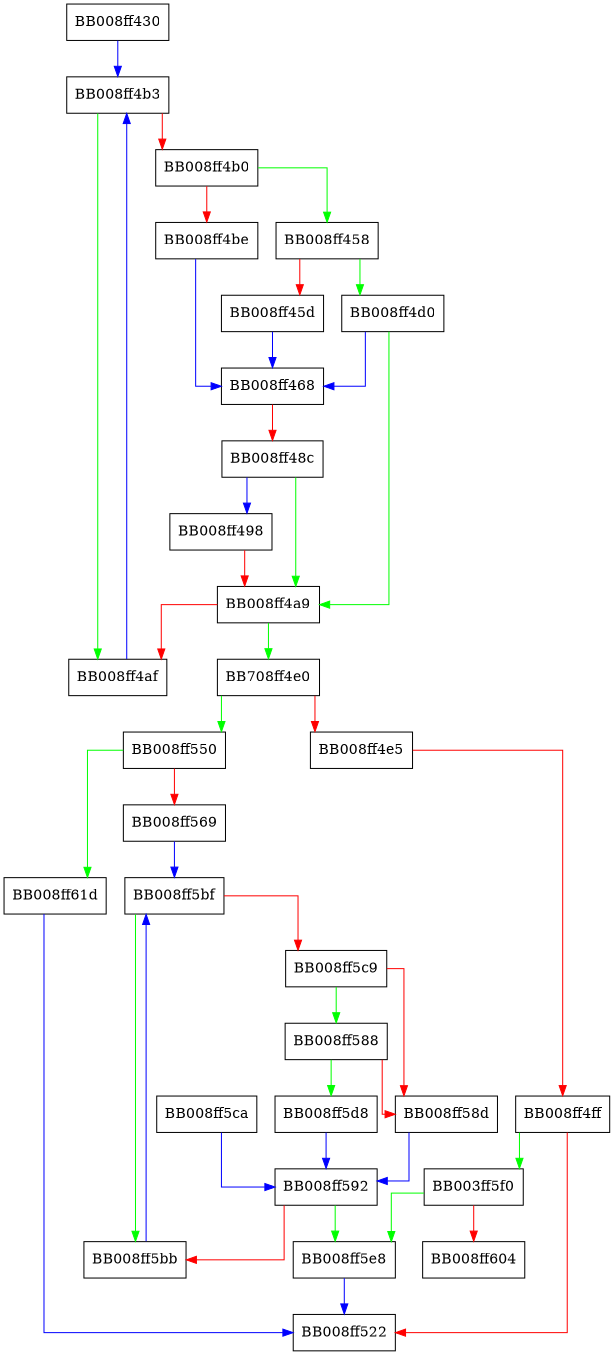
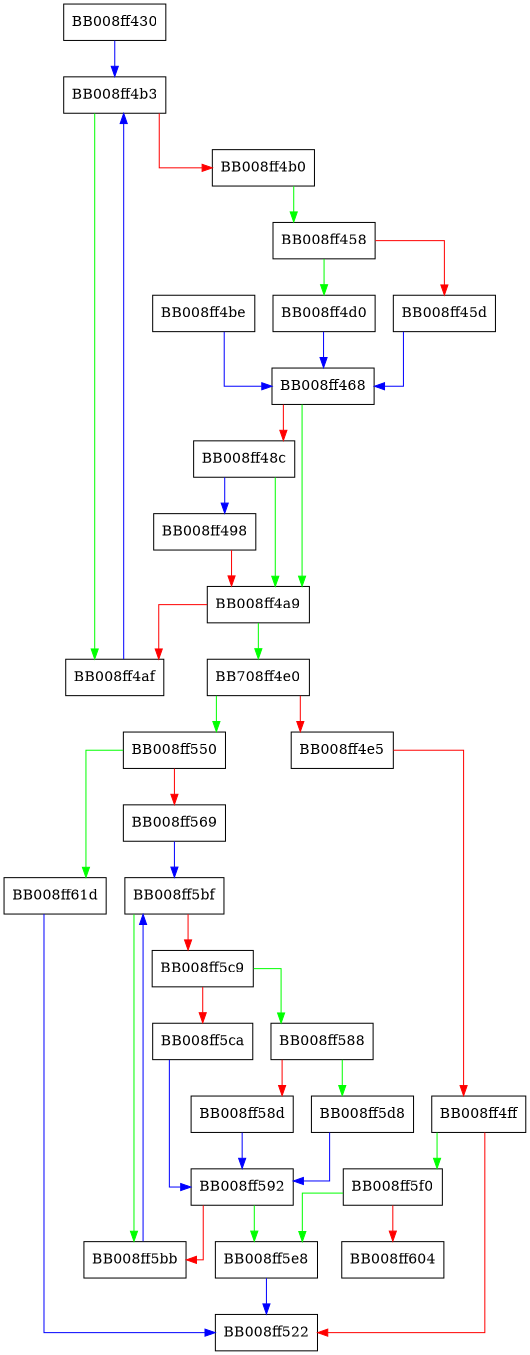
edge "BB008ff4b0" -> "BB008ff4be": removed
edge "BB008ff4d0" -> "BB008ff4a9": now "BB008ff468" -> "BB008ff4a9"
edge "BB008ff5c9" -> "BB008ff58d": now "BB008ff5c9" -> "BB008ff5ca"
node "BB003ff5f0": label "BB003ff5f0" -> "BB008ff5f0"
